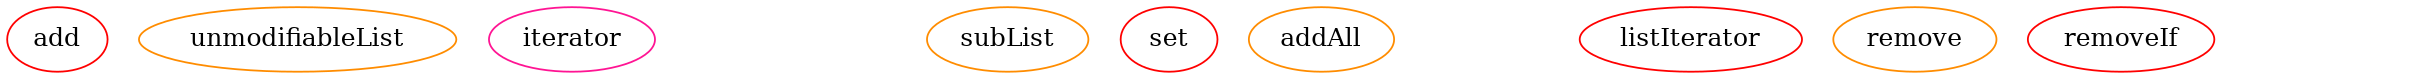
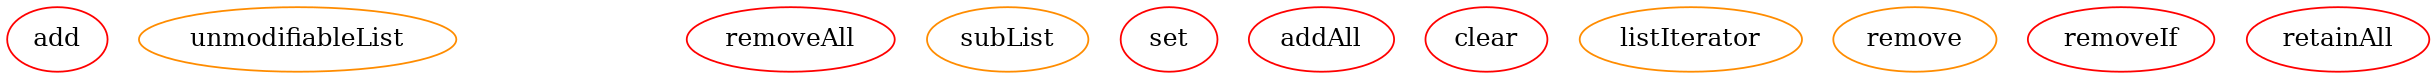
node "iterator": removed
node "removeAll": added
node "addAll": color darkorange -> red
node "clear": added
node "listIterator": color red -> darkorange
node "retainAll": added
